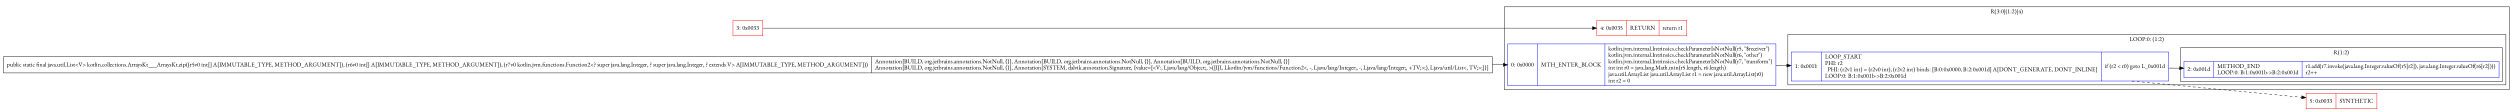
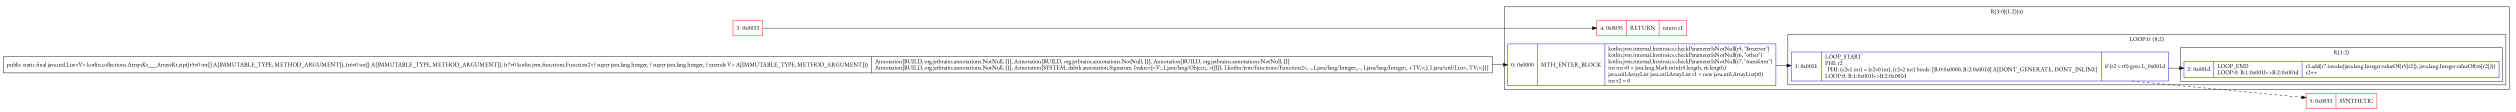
cluster "LOOP:0: (1:2)": label "LOOP:0: (1:2)" -> "LOOP:0: (8:2)"
node "2: 0x001d": text "METHOD_END" -> "LOOP_END"
